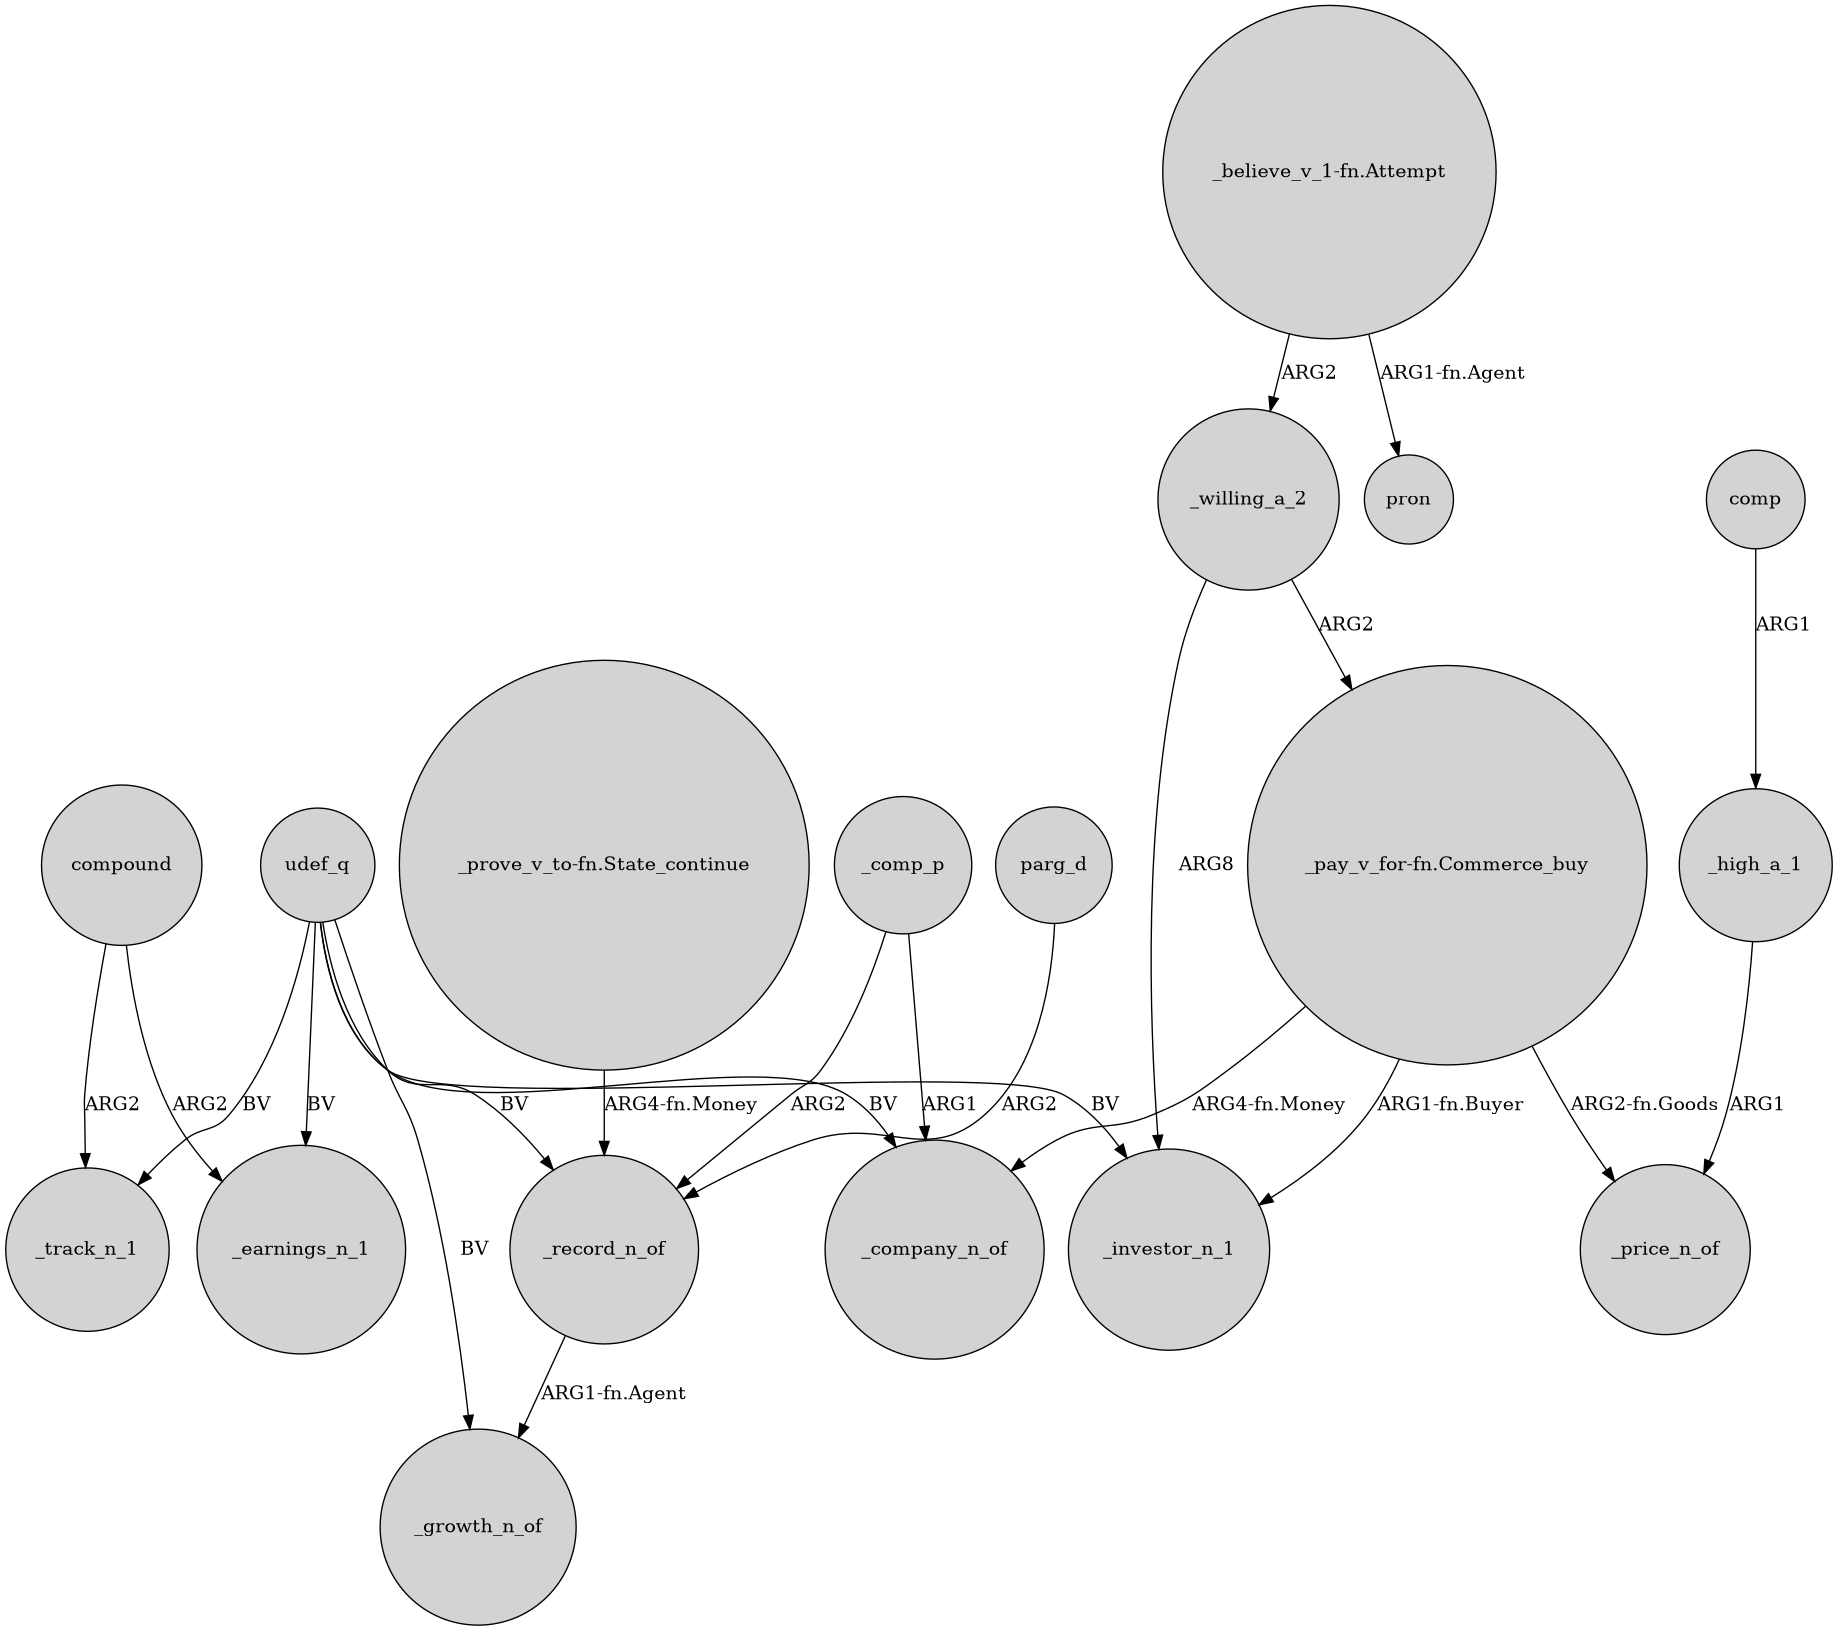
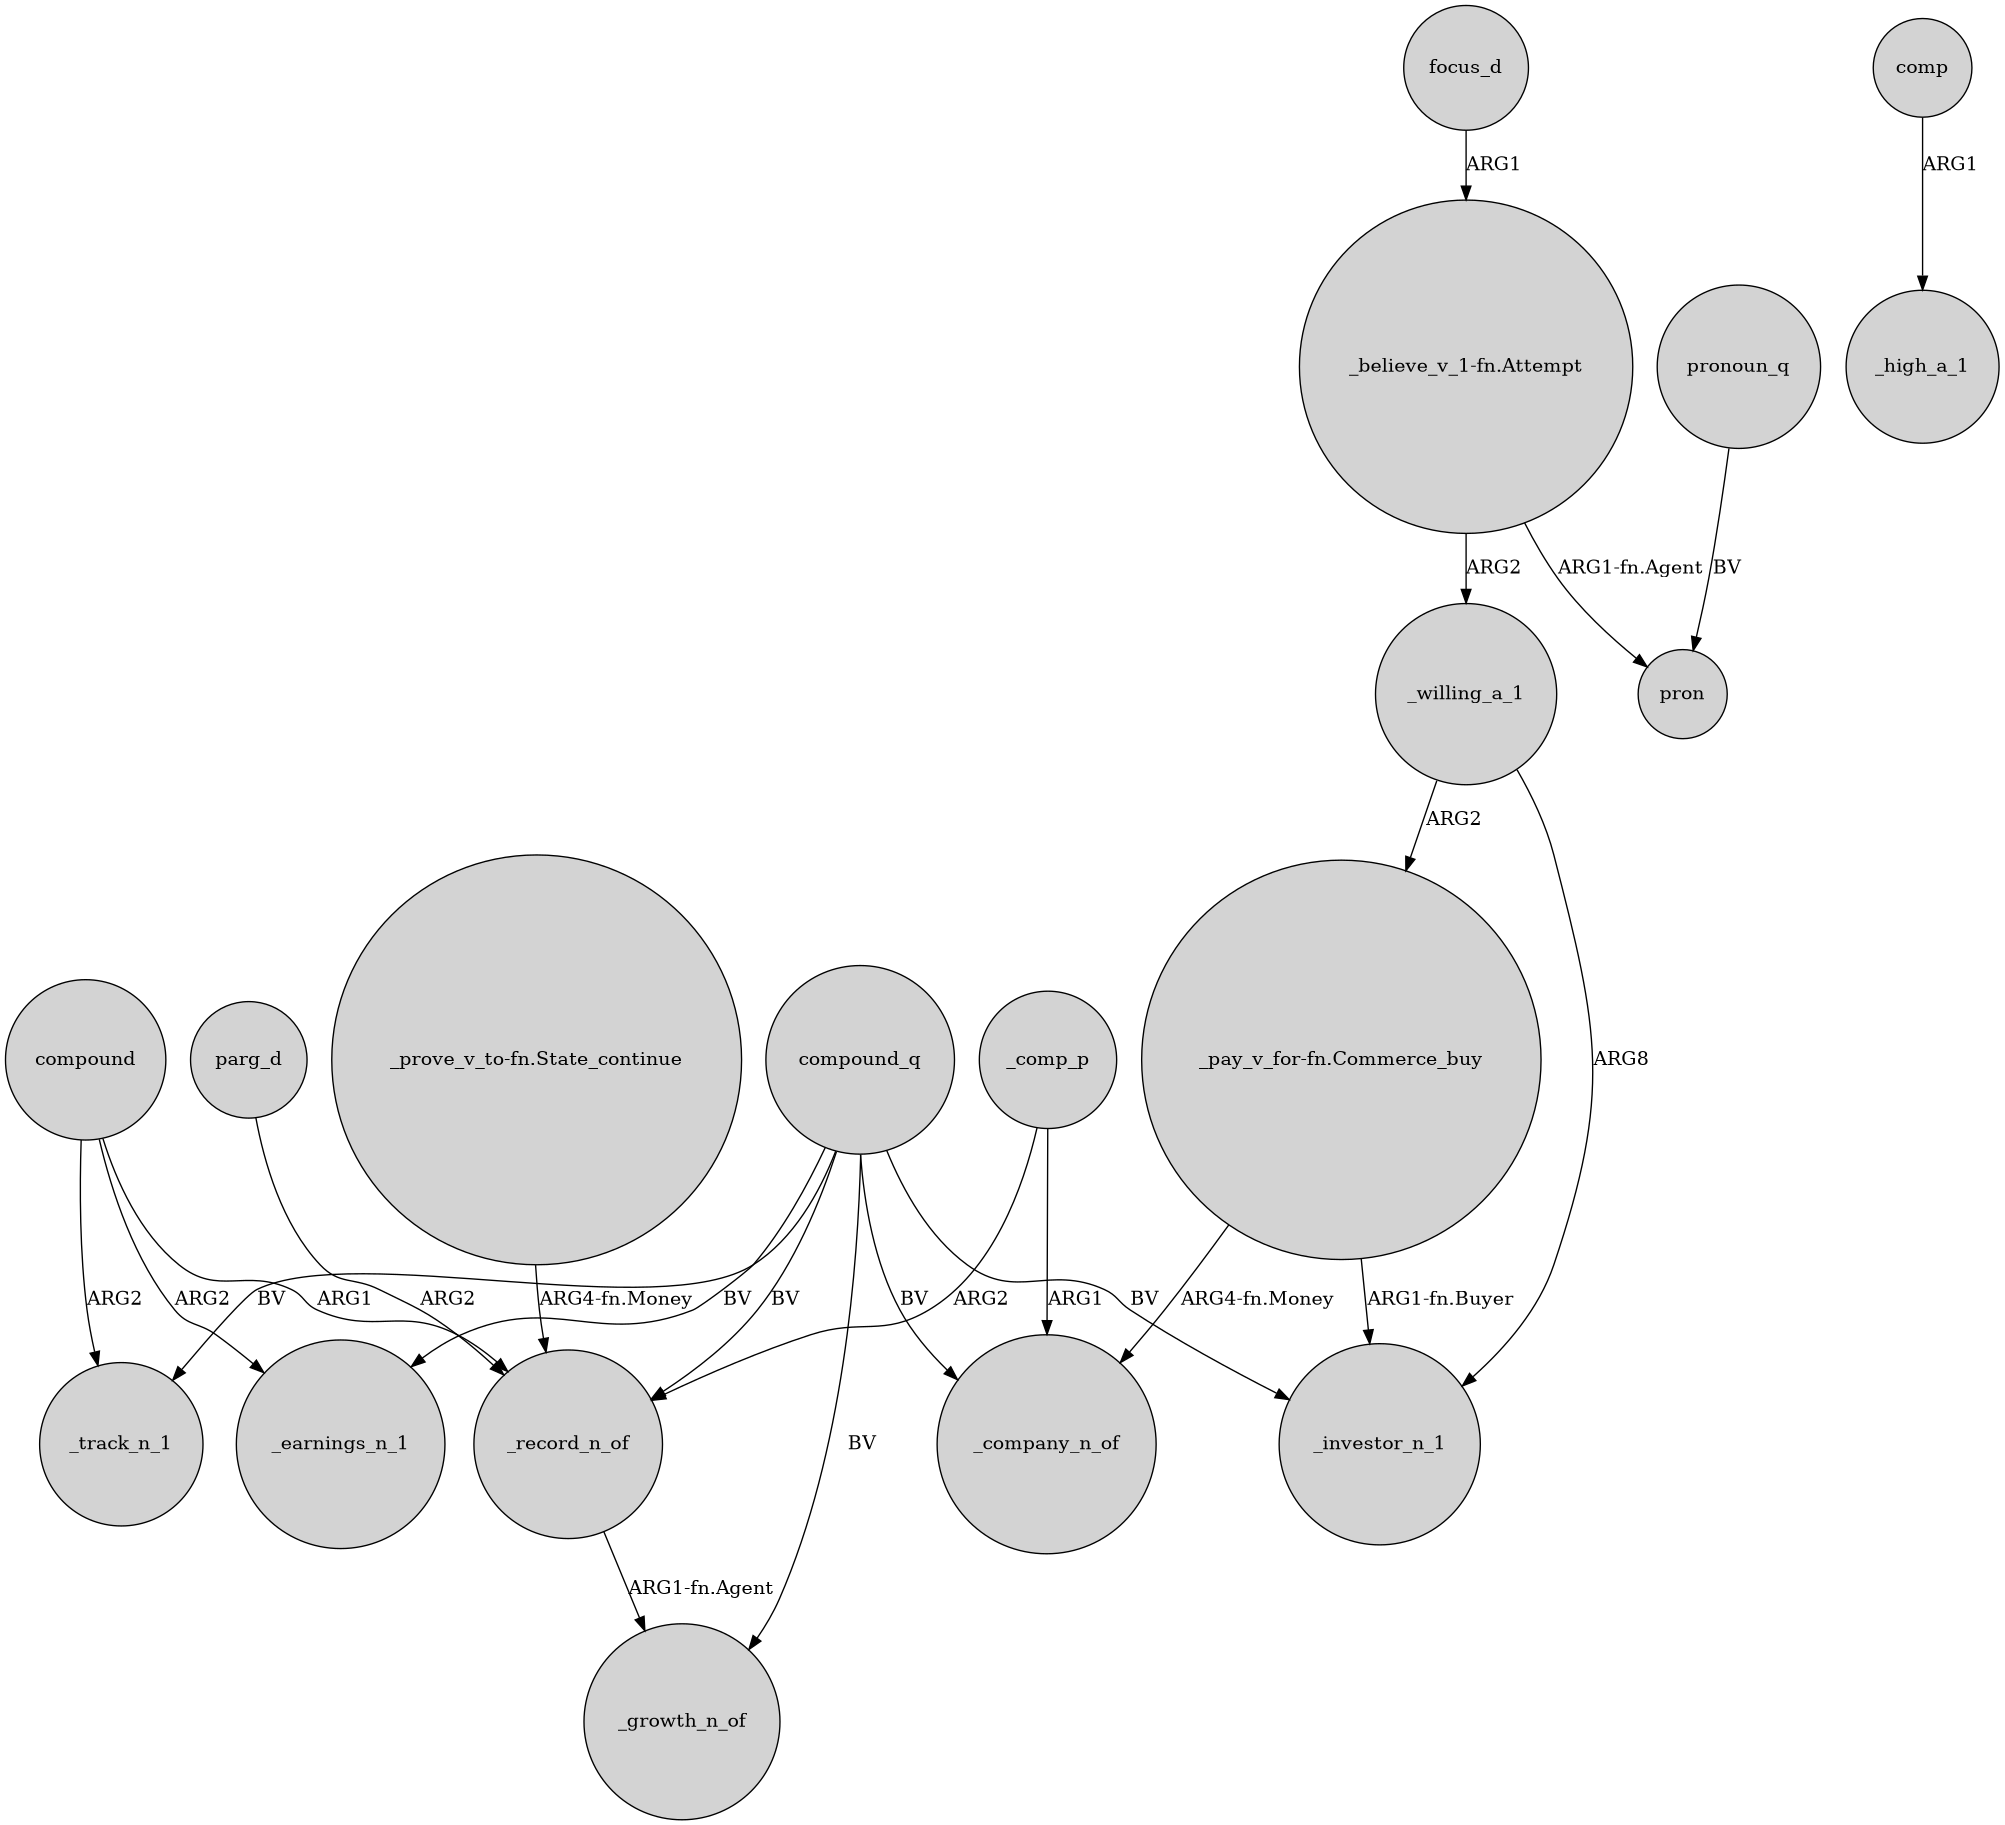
node "focus_d": added
node "pronoun_q": added
node "_willing_a_2": label "_willing_a_2" -> "_willing_a_1"
node "udef_q": label "udef_q" -> "compound_q"
node "_price_n_of": removed
edge "compound" -> "_record_n_of": added, label "ARG1"
